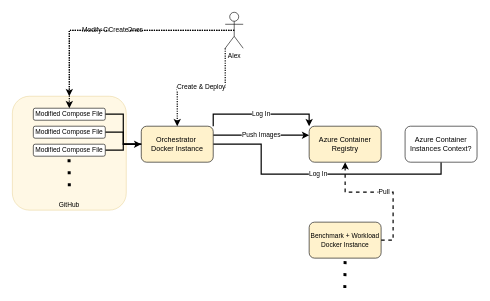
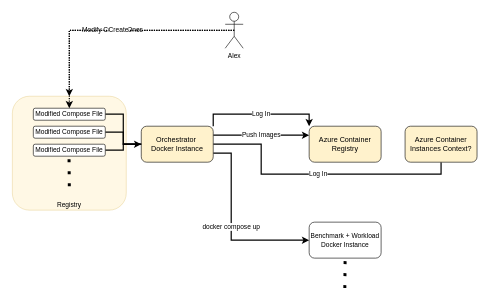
edge "Alex" -> "Orchestrator Docker Instance": removed, label "Create & Deploy"
node "Azure Container Instances Context?": fillcolor #ffffff -> #fff2cc
edge "Benchmark + Workload Docker Instance" -> "Azure Container Registry": removed, label "Pull"
node "GitHub": label "GitHub" -> "Registry"
edge "Orchestrator Docker Instance" -> "Benchmark + Workload Docker Instance": added, label "docker compose up"
node "Benchmark + Workload Docker Instance": fillcolor #fff2cc -> #ffffff
